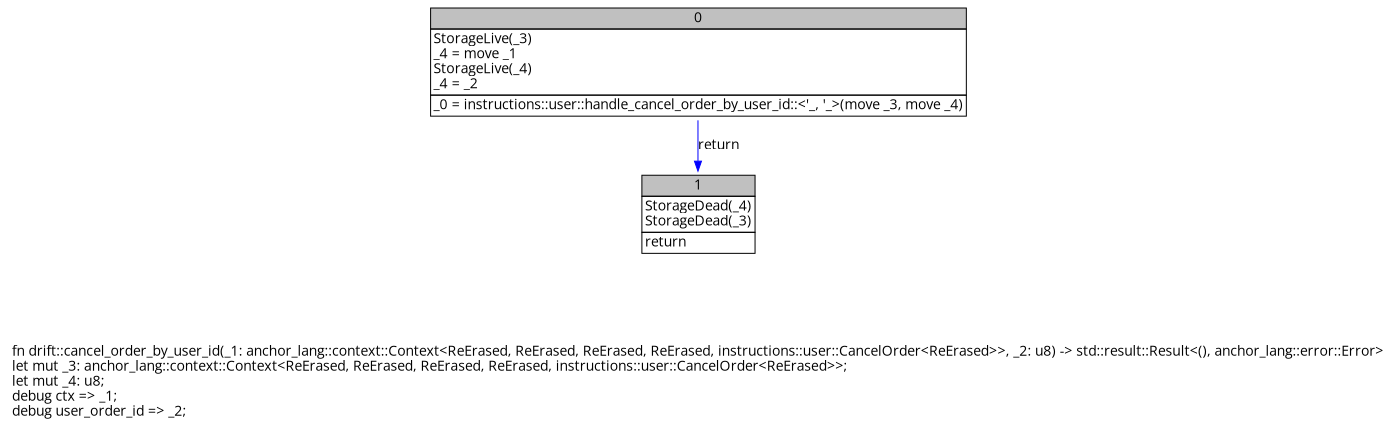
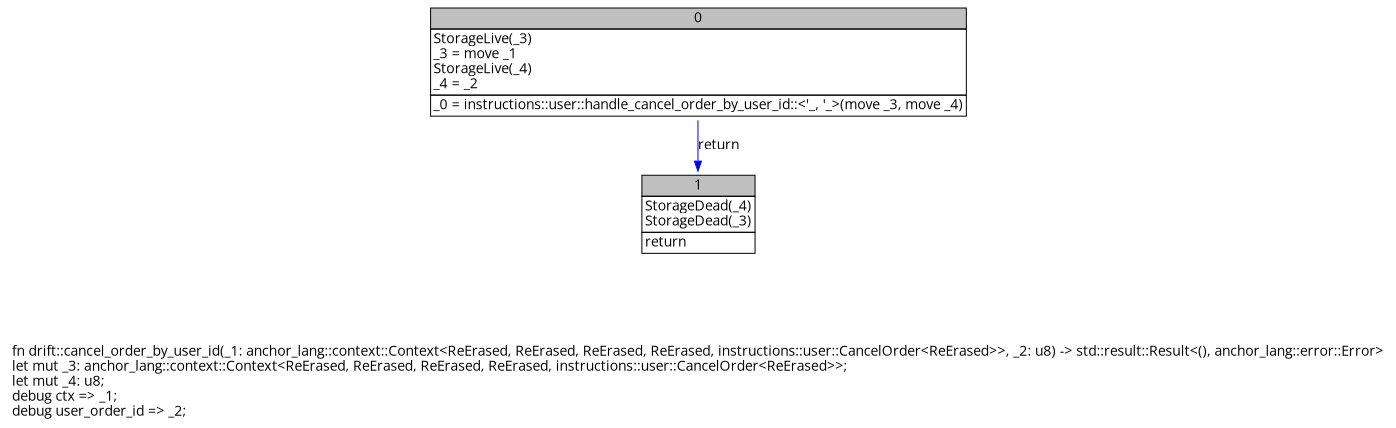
node "0": text "_4 = move _1" -> "_3 = move _1"
